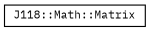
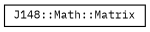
node "J118::Math::Matrix": label "J118::Math::Matrix" -> "J148::Math::Matrix"
